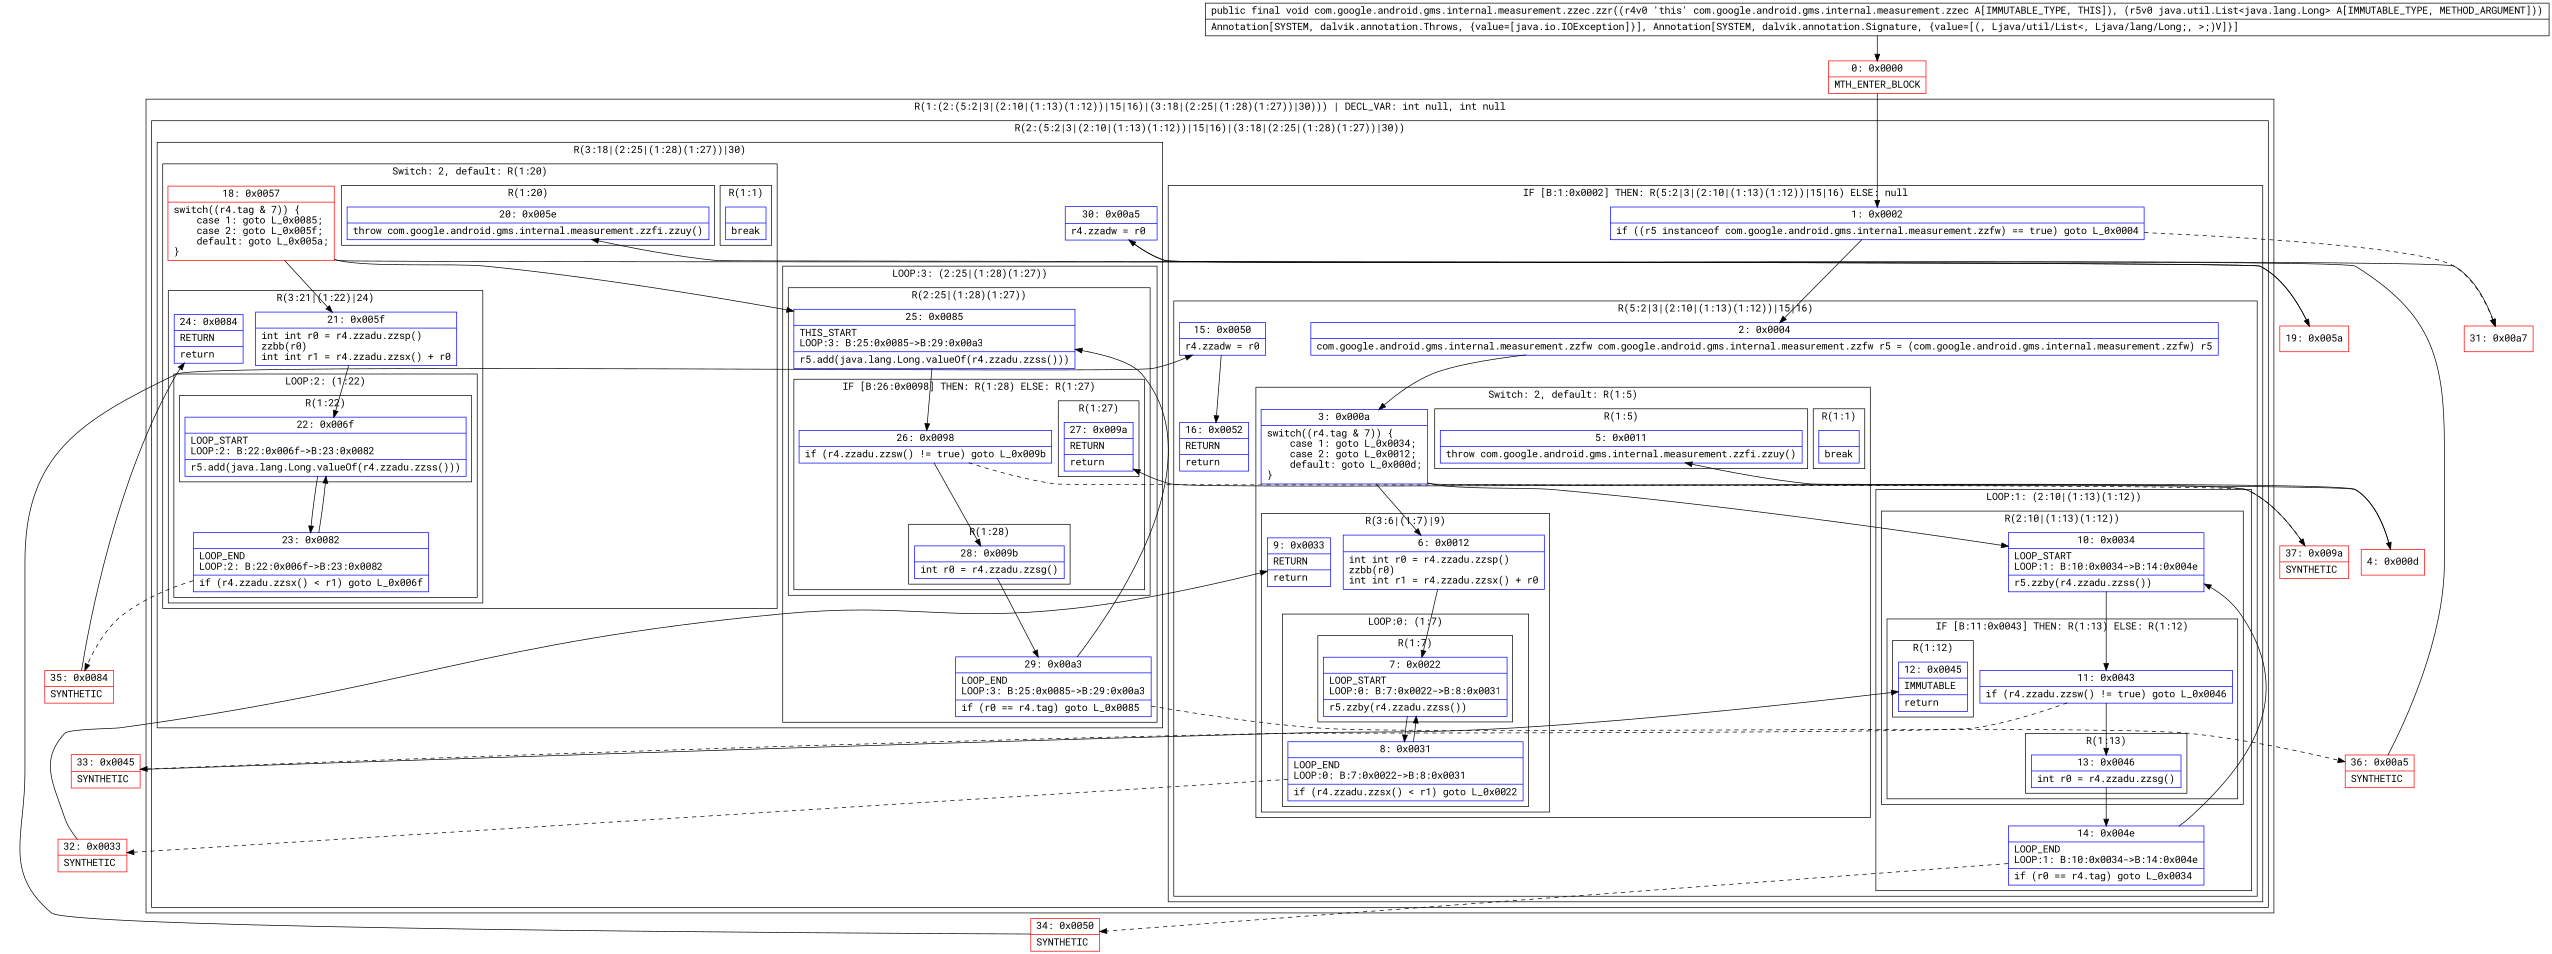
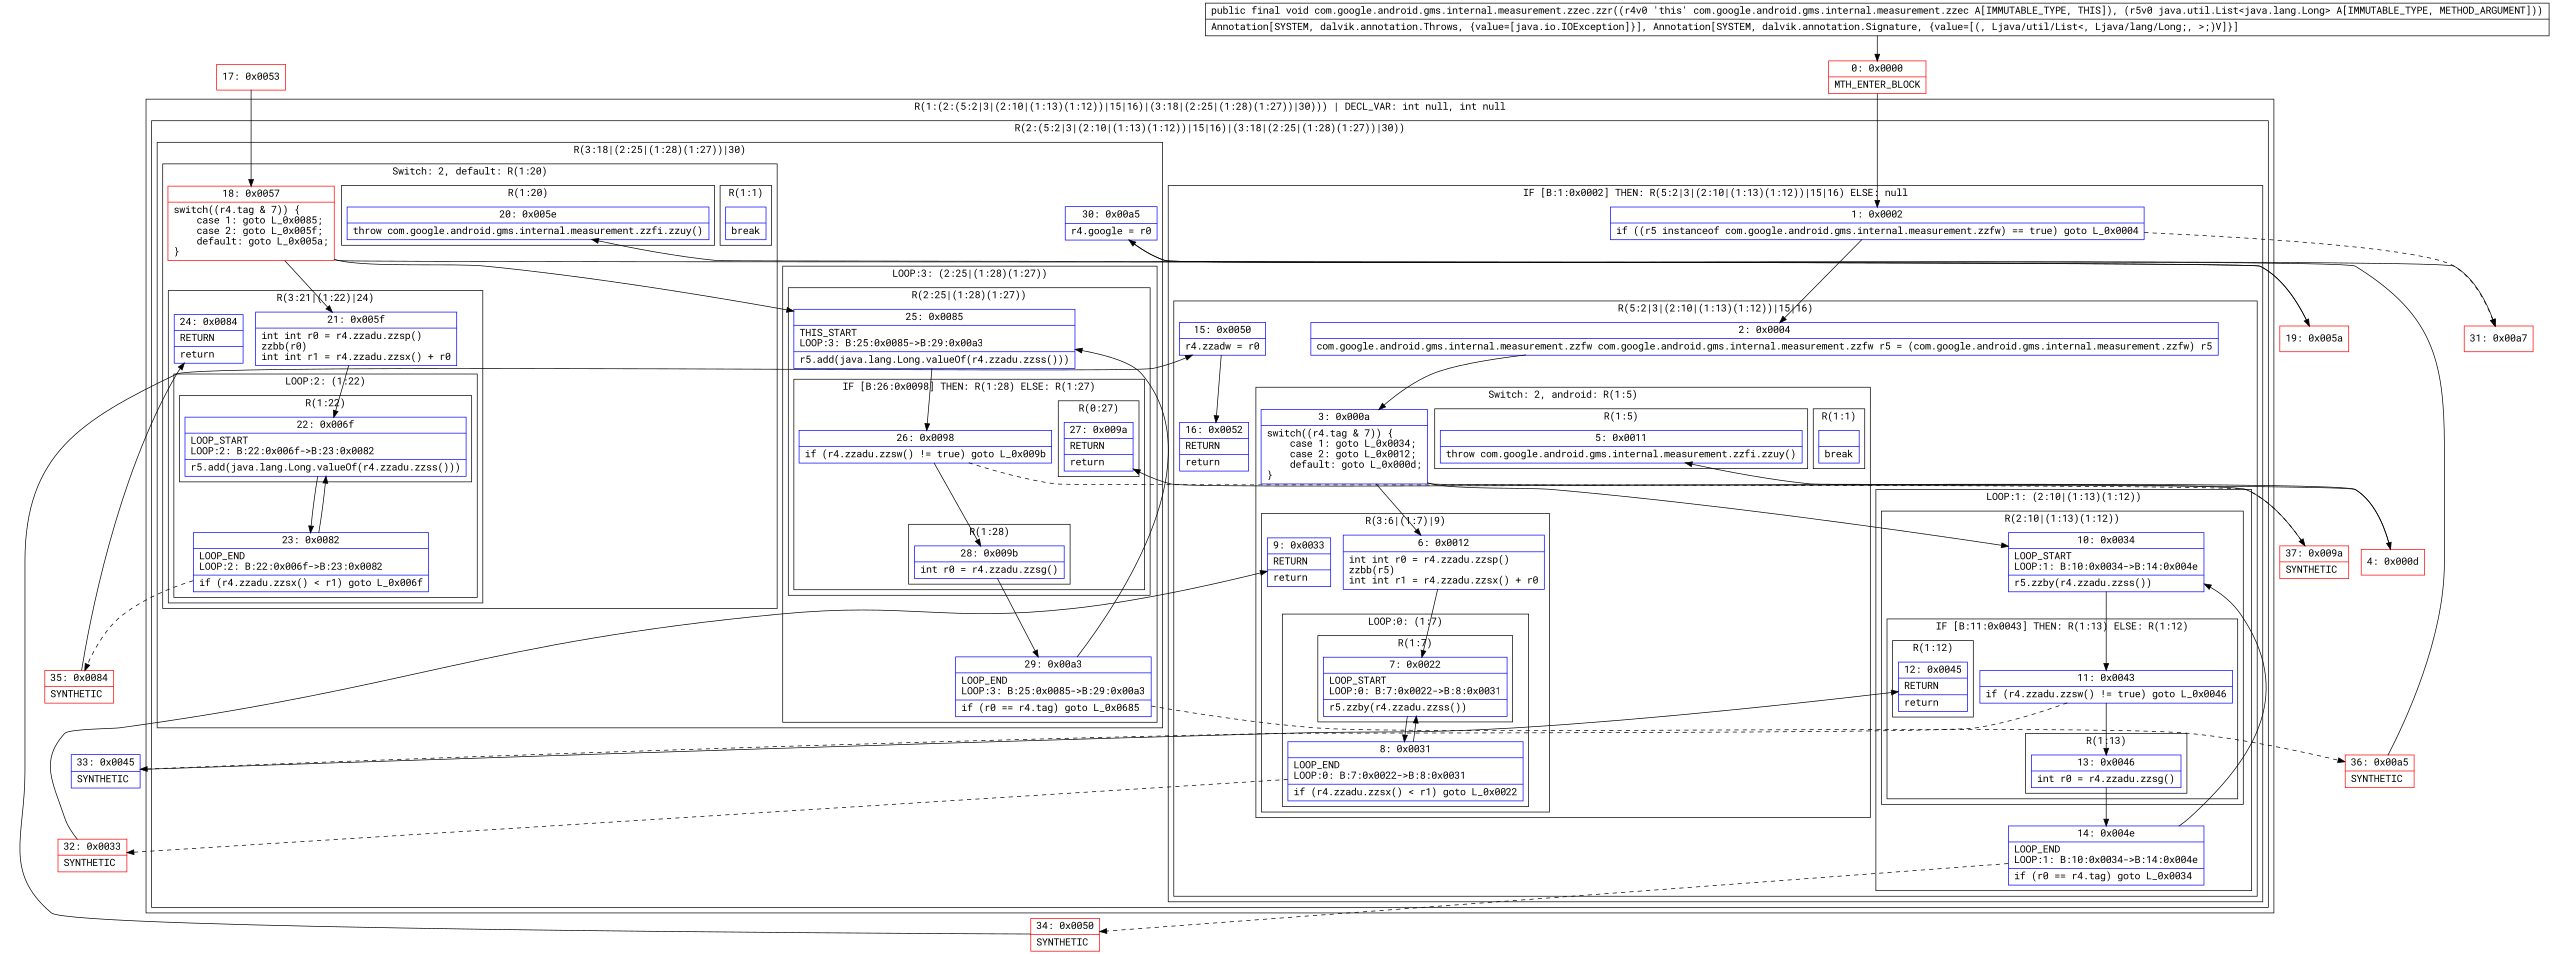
node "17: 0x0053": added
node "30: 0x00a5": text "r4.zzadw = r0" -> "r4.google = r0"
cluster "Switch: 2, default: R(1:5)": label "Switch: 2, default: R(1:5)" -> "Switch: 2, android: R(1:5)"
cluster "R(1:27)": label "R(1:27)" -> "R(0:27)"
node "6: 0x0012": text "zzbb(r0)" -> "zzbb(r5)"
node "12: 0x0045": text "IMMUTABLE" -> "RETURN"
node "29: 0x00a3": text "if (r0 == r4.tag) goto L_0x0085" -> "if (r0 == r4.tag) goto L_0x0685"
node "33: 0x0045": color red -> blue
